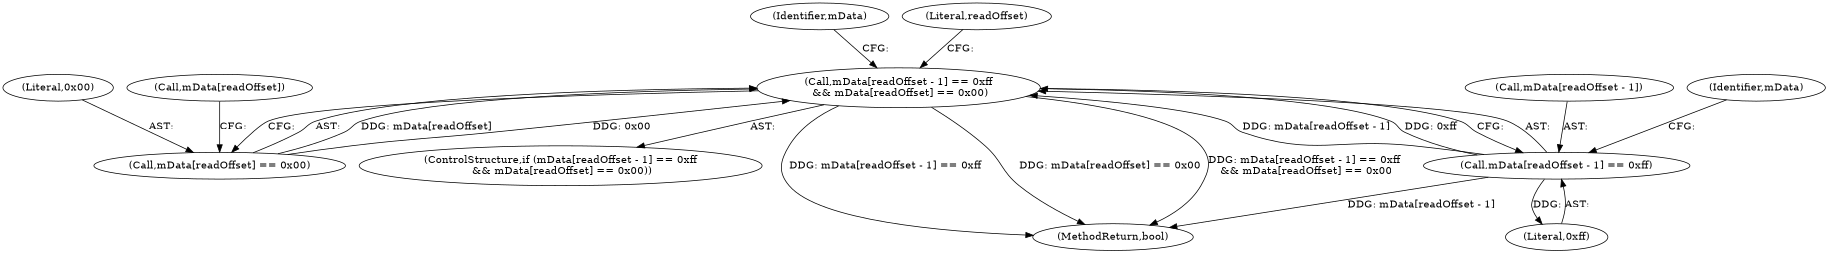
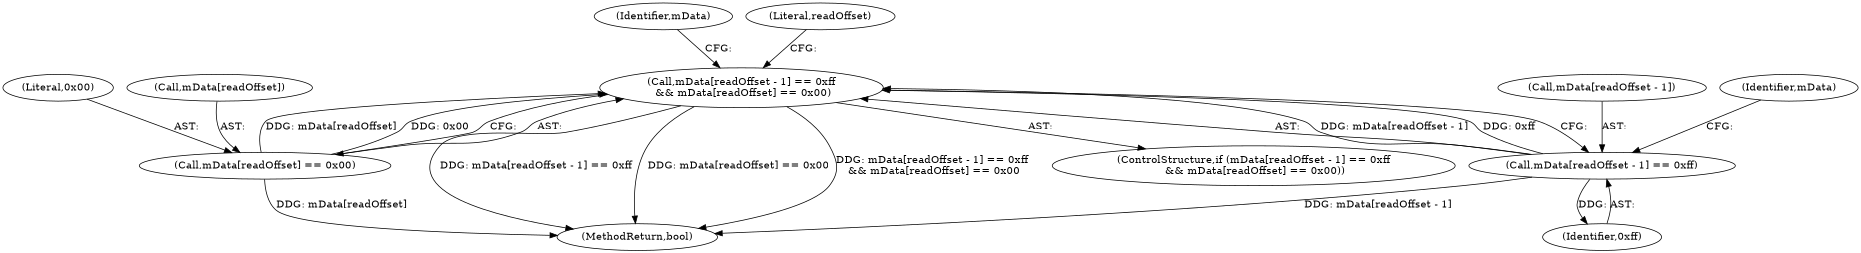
edge "(Call,mData[readOffset])" -> "(Call,mData[readOffset] == 0x00)": label "CFG: " -> "AST: "
edge "(Call,mData[readOffset] == 0x00)" -> "(MethodReturn,bool)": added, label "DDG: mData[readOffset]"
node "(Literal,0xff)": label "(Literal,0xff)" -> "(Identifier,0xff)"
